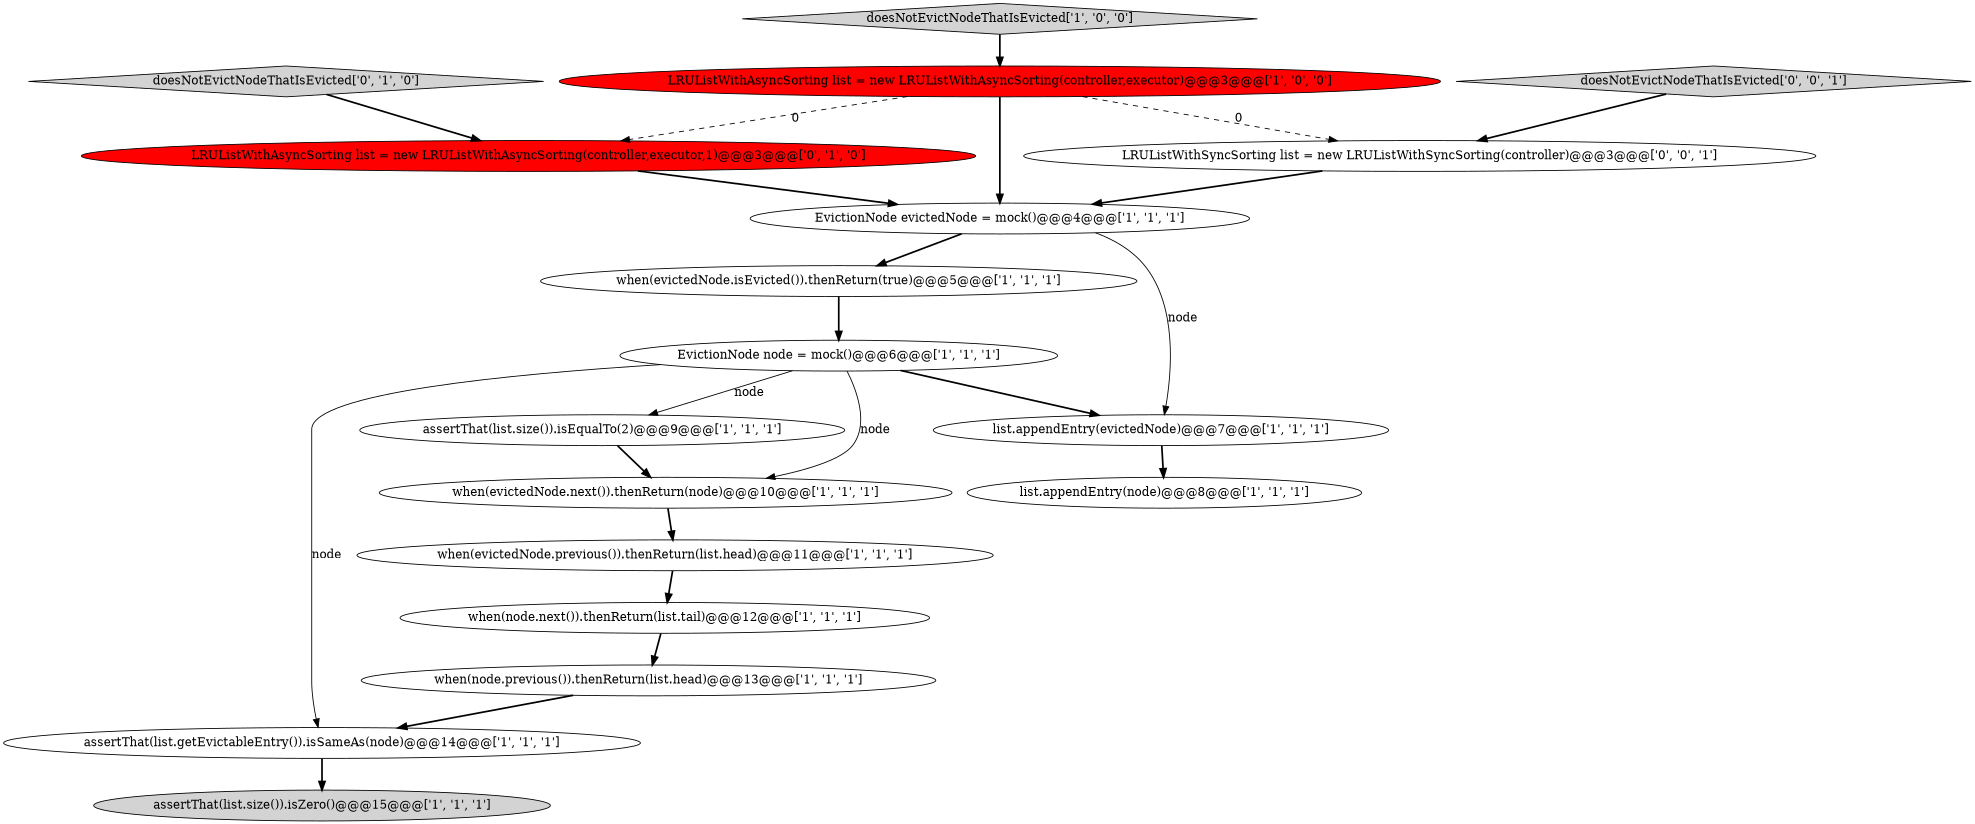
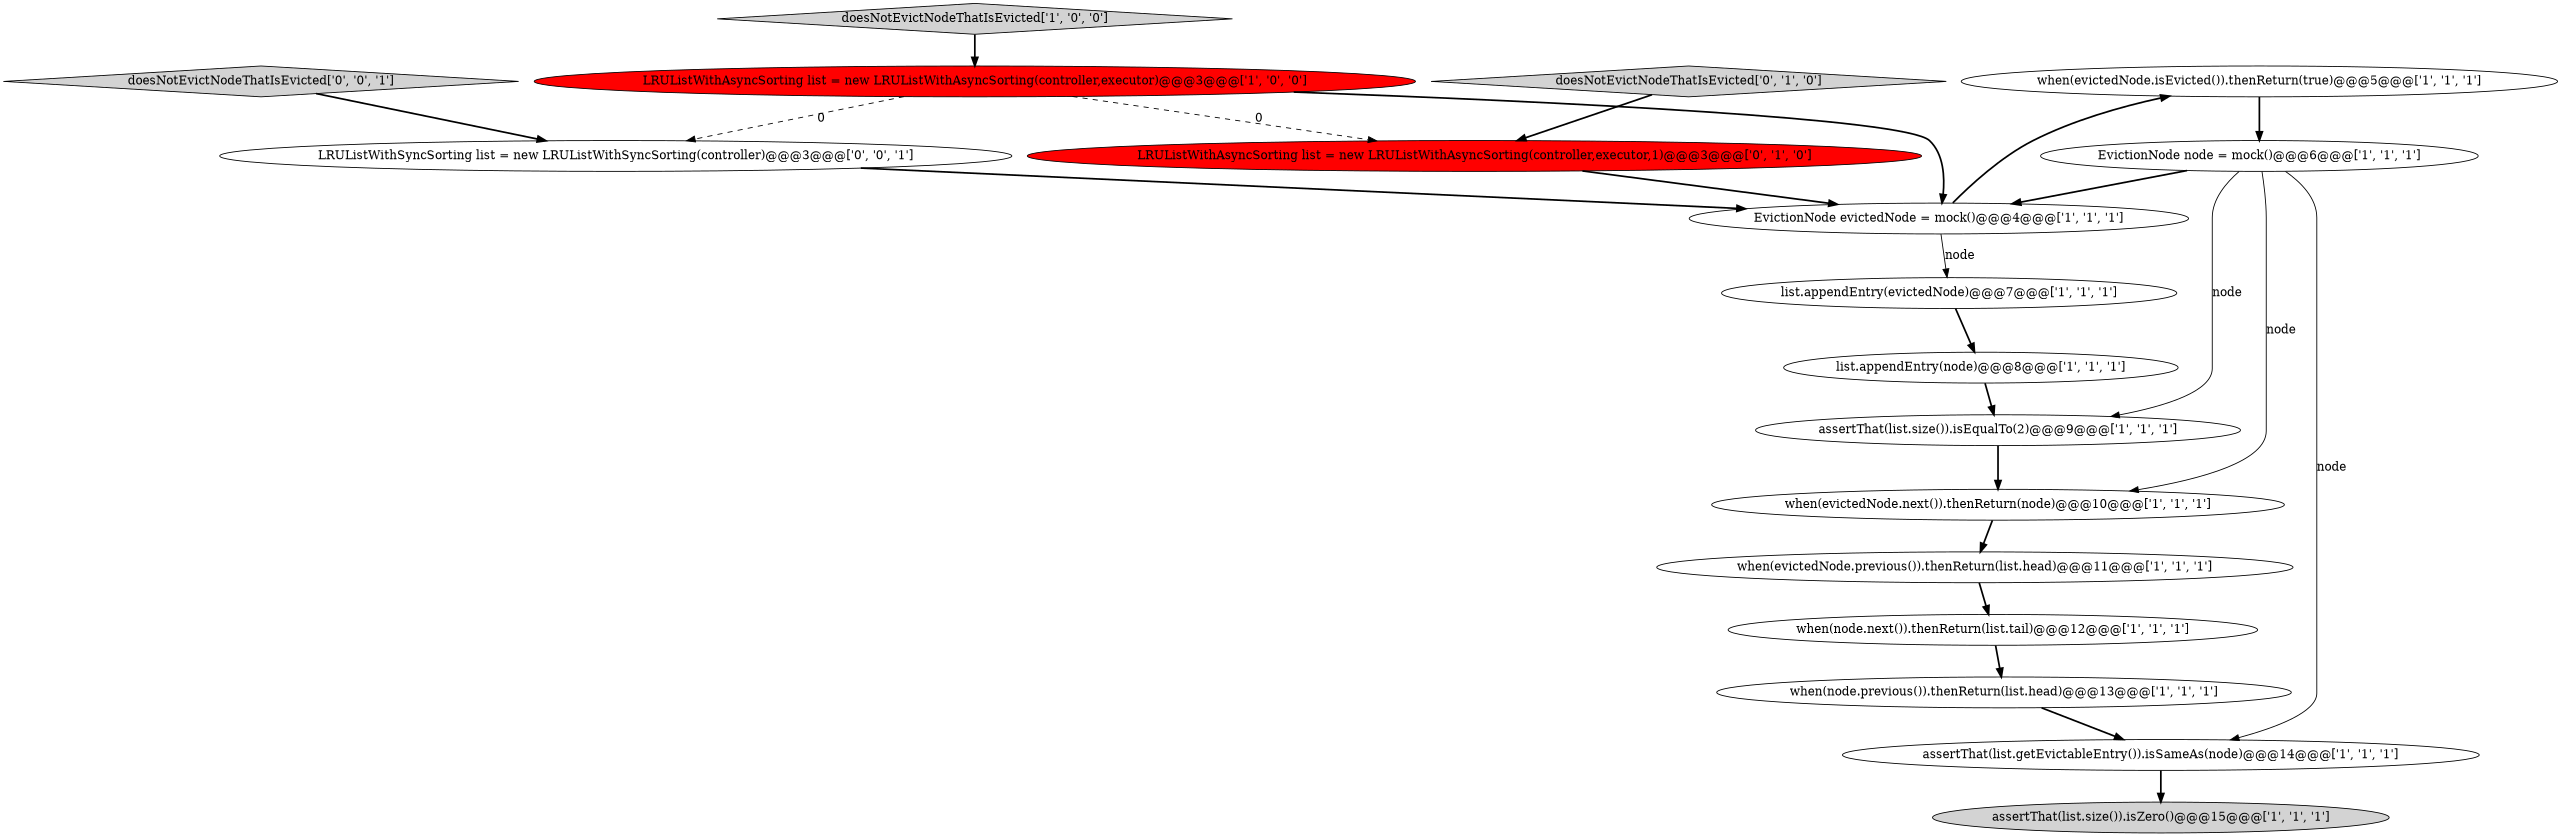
edge "EvictionNode node = mock()@@@6@@@['1', '1', '1']" -> "list.appendEntry(evictedNode)@@@7@@@['1', '1', '1']": now "EvictionNode node = mock()@@@6@@@['1', '1', '1']" -> "EvictionNode evictedNode = mock()@@@4@@@['1', '1', '1']"
edge "list.appendEntry(node)@@@8@@@['1', '1', '1']" -> "assertThat(list.size()).isEqualTo(2)@@@9@@@['1', '1', '1']": added
